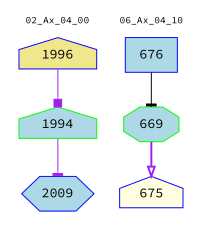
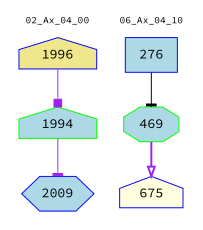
node "676": label "676" -> "276"
node "669": label "669" -> "469"
